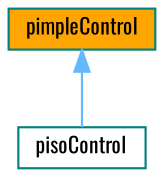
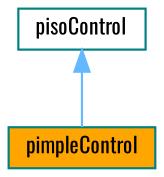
edge "pisoControl" -> "pimpleControl": reversed
